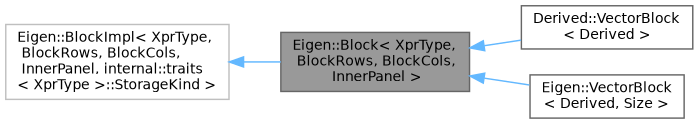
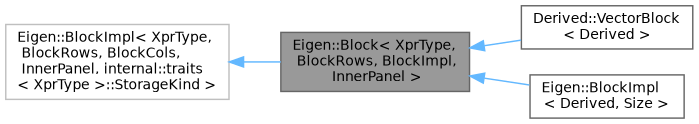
node "Eigen::Block< XprType, BlockRows, BlockCols, InnerPanel >": label "Eigen::Block< XprType, BlockRows, BlockCols, InnerPanel >" -> "Eigen::Block< XprType, BlockRows, BlockImpl, InnerPanel >"
node "Eigen::VectorBlock < Derived, Size >": label "Eigen::VectorBlock < Derived, Size >" -> "Eigen::BlockImpl < Derived, Size >"
